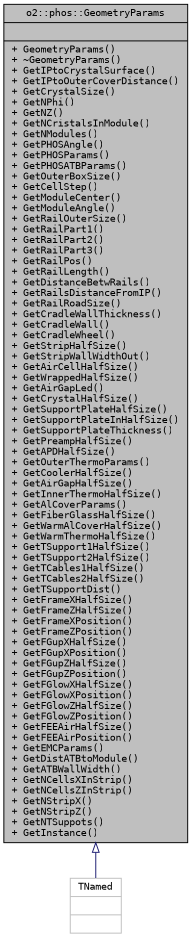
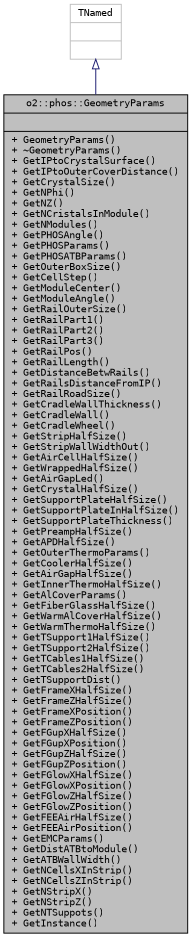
edge "TNamed" -> "o2::phos::GeometryParams": reversed
